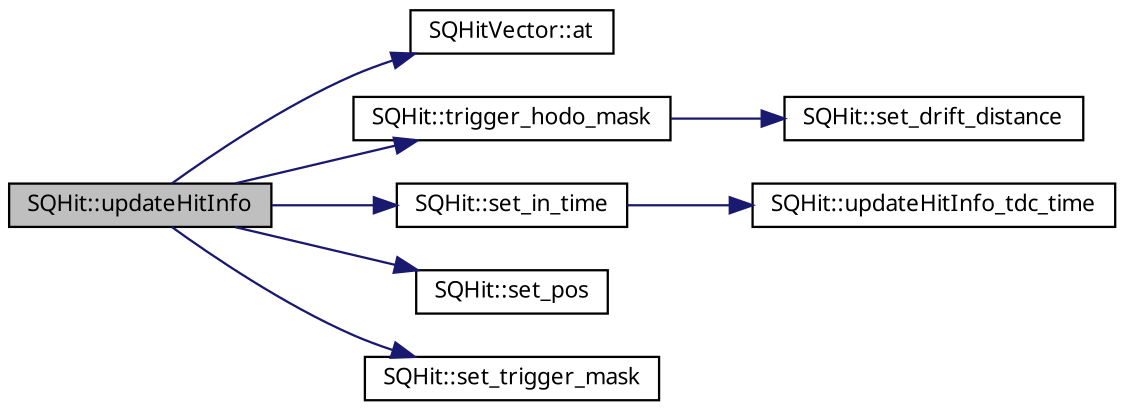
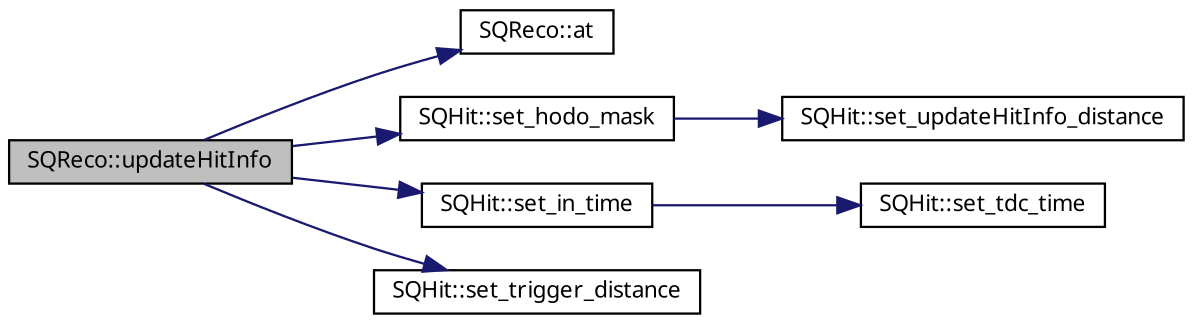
node "SQHitVector::at": label "SQHitVector::at" -> "SQReco::at"
node "SQHit::trigger_hodo_mask": label "SQHit::trigger_hodo_mask" -> "SQHit::set_hodo_mask"
node "SQHit::set_drift_distance": label "SQHit::set_drift_distance" -> "SQHit::set_updateHitInfo_distance"
node "SQHit::updateHitInfo": label "SQHit::updateHitInfo" -> "SQReco::updateHitInfo"
node "SQHit::updateHitInfo_tdc_time": label "SQHit::updateHitInfo_tdc_time" -> "SQHit::set_tdc_time"
node "SQHit::set_pos": removed
node "SQHit::set_trigger_mask": label "SQHit::set_trigger_mask" -> "SQHit::set_trigger_distance"
